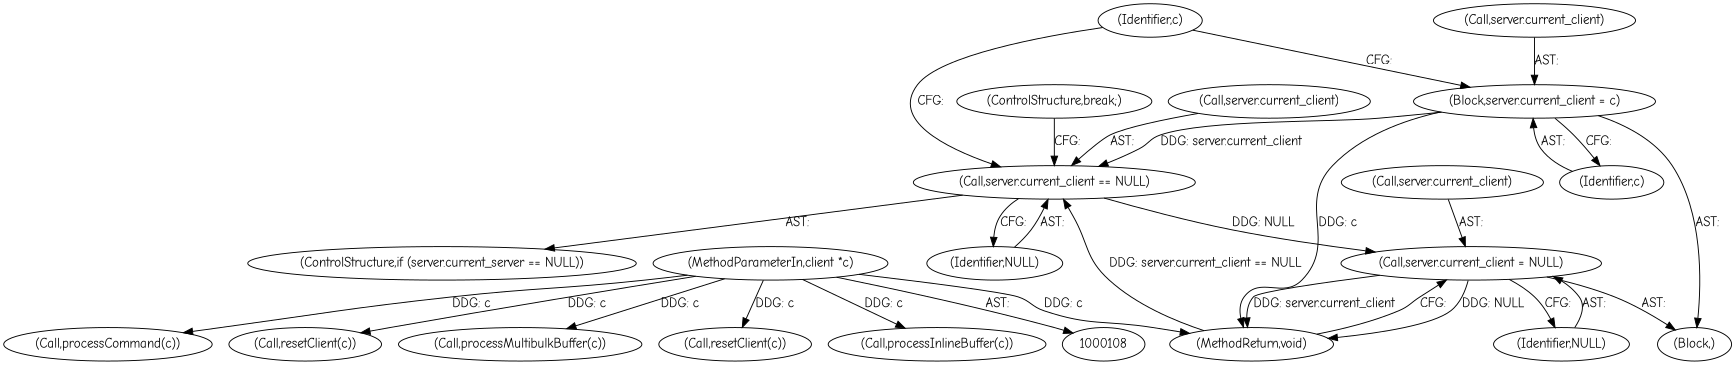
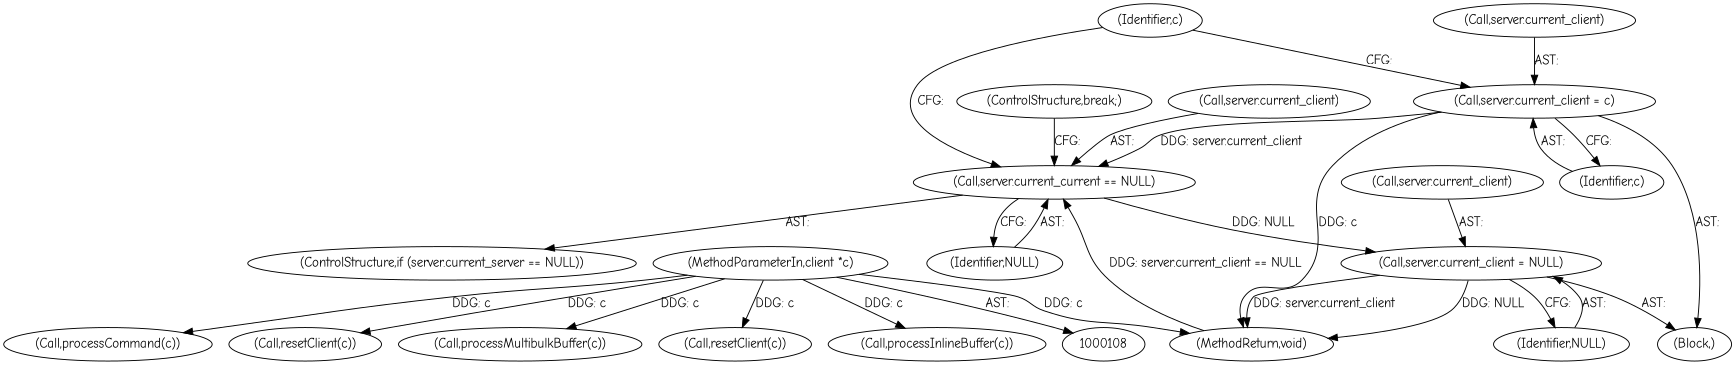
node "(Block,server.current_client = c)": label "(Block,server.current_client = c)" -> "(Call,server.current_client = c)"
node "(Call,server.current_client == NULL)": label "(Call,server.current_client == NULL)" -> "(Call,server.current_current == NULL)"
edge "(MethodReturn,void)" -> "(Call,server.current_client = NULL)": removed, label "CFG:"
